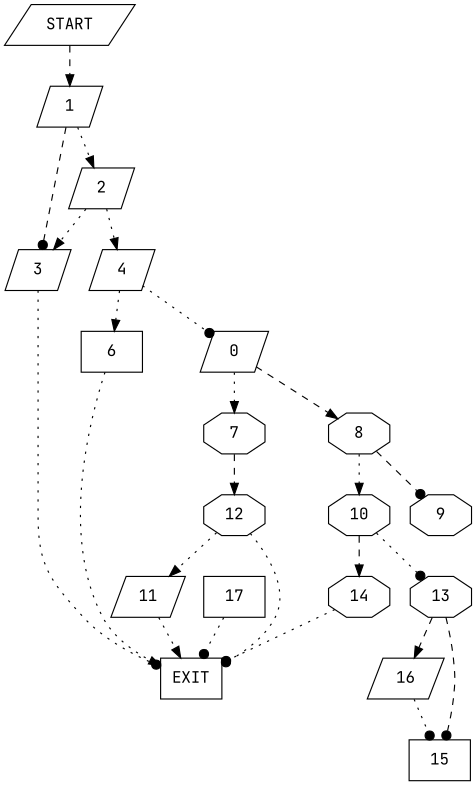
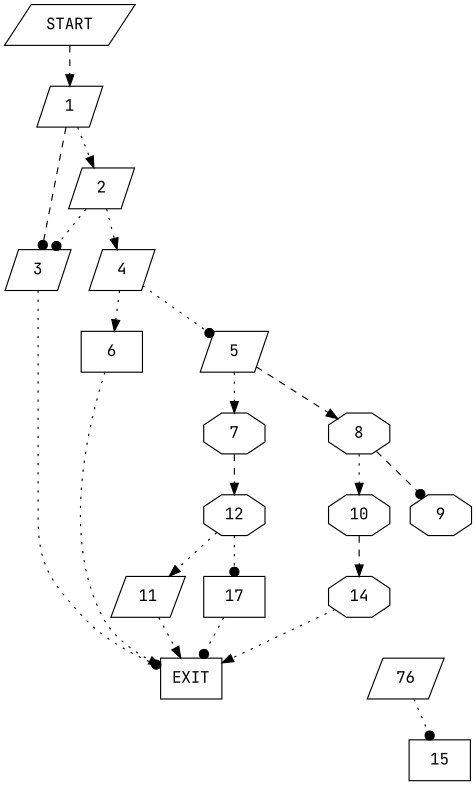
edge "2" -> "3": arrowhead normal -> dot
node "0": label "0" -> "5"
node "13": removed
edge "12" -> "EXIT": now "12" -> "17"
edge "14" -> "EXIT": arrowhead dot -> normal
node "16": label "16" -> "76"
